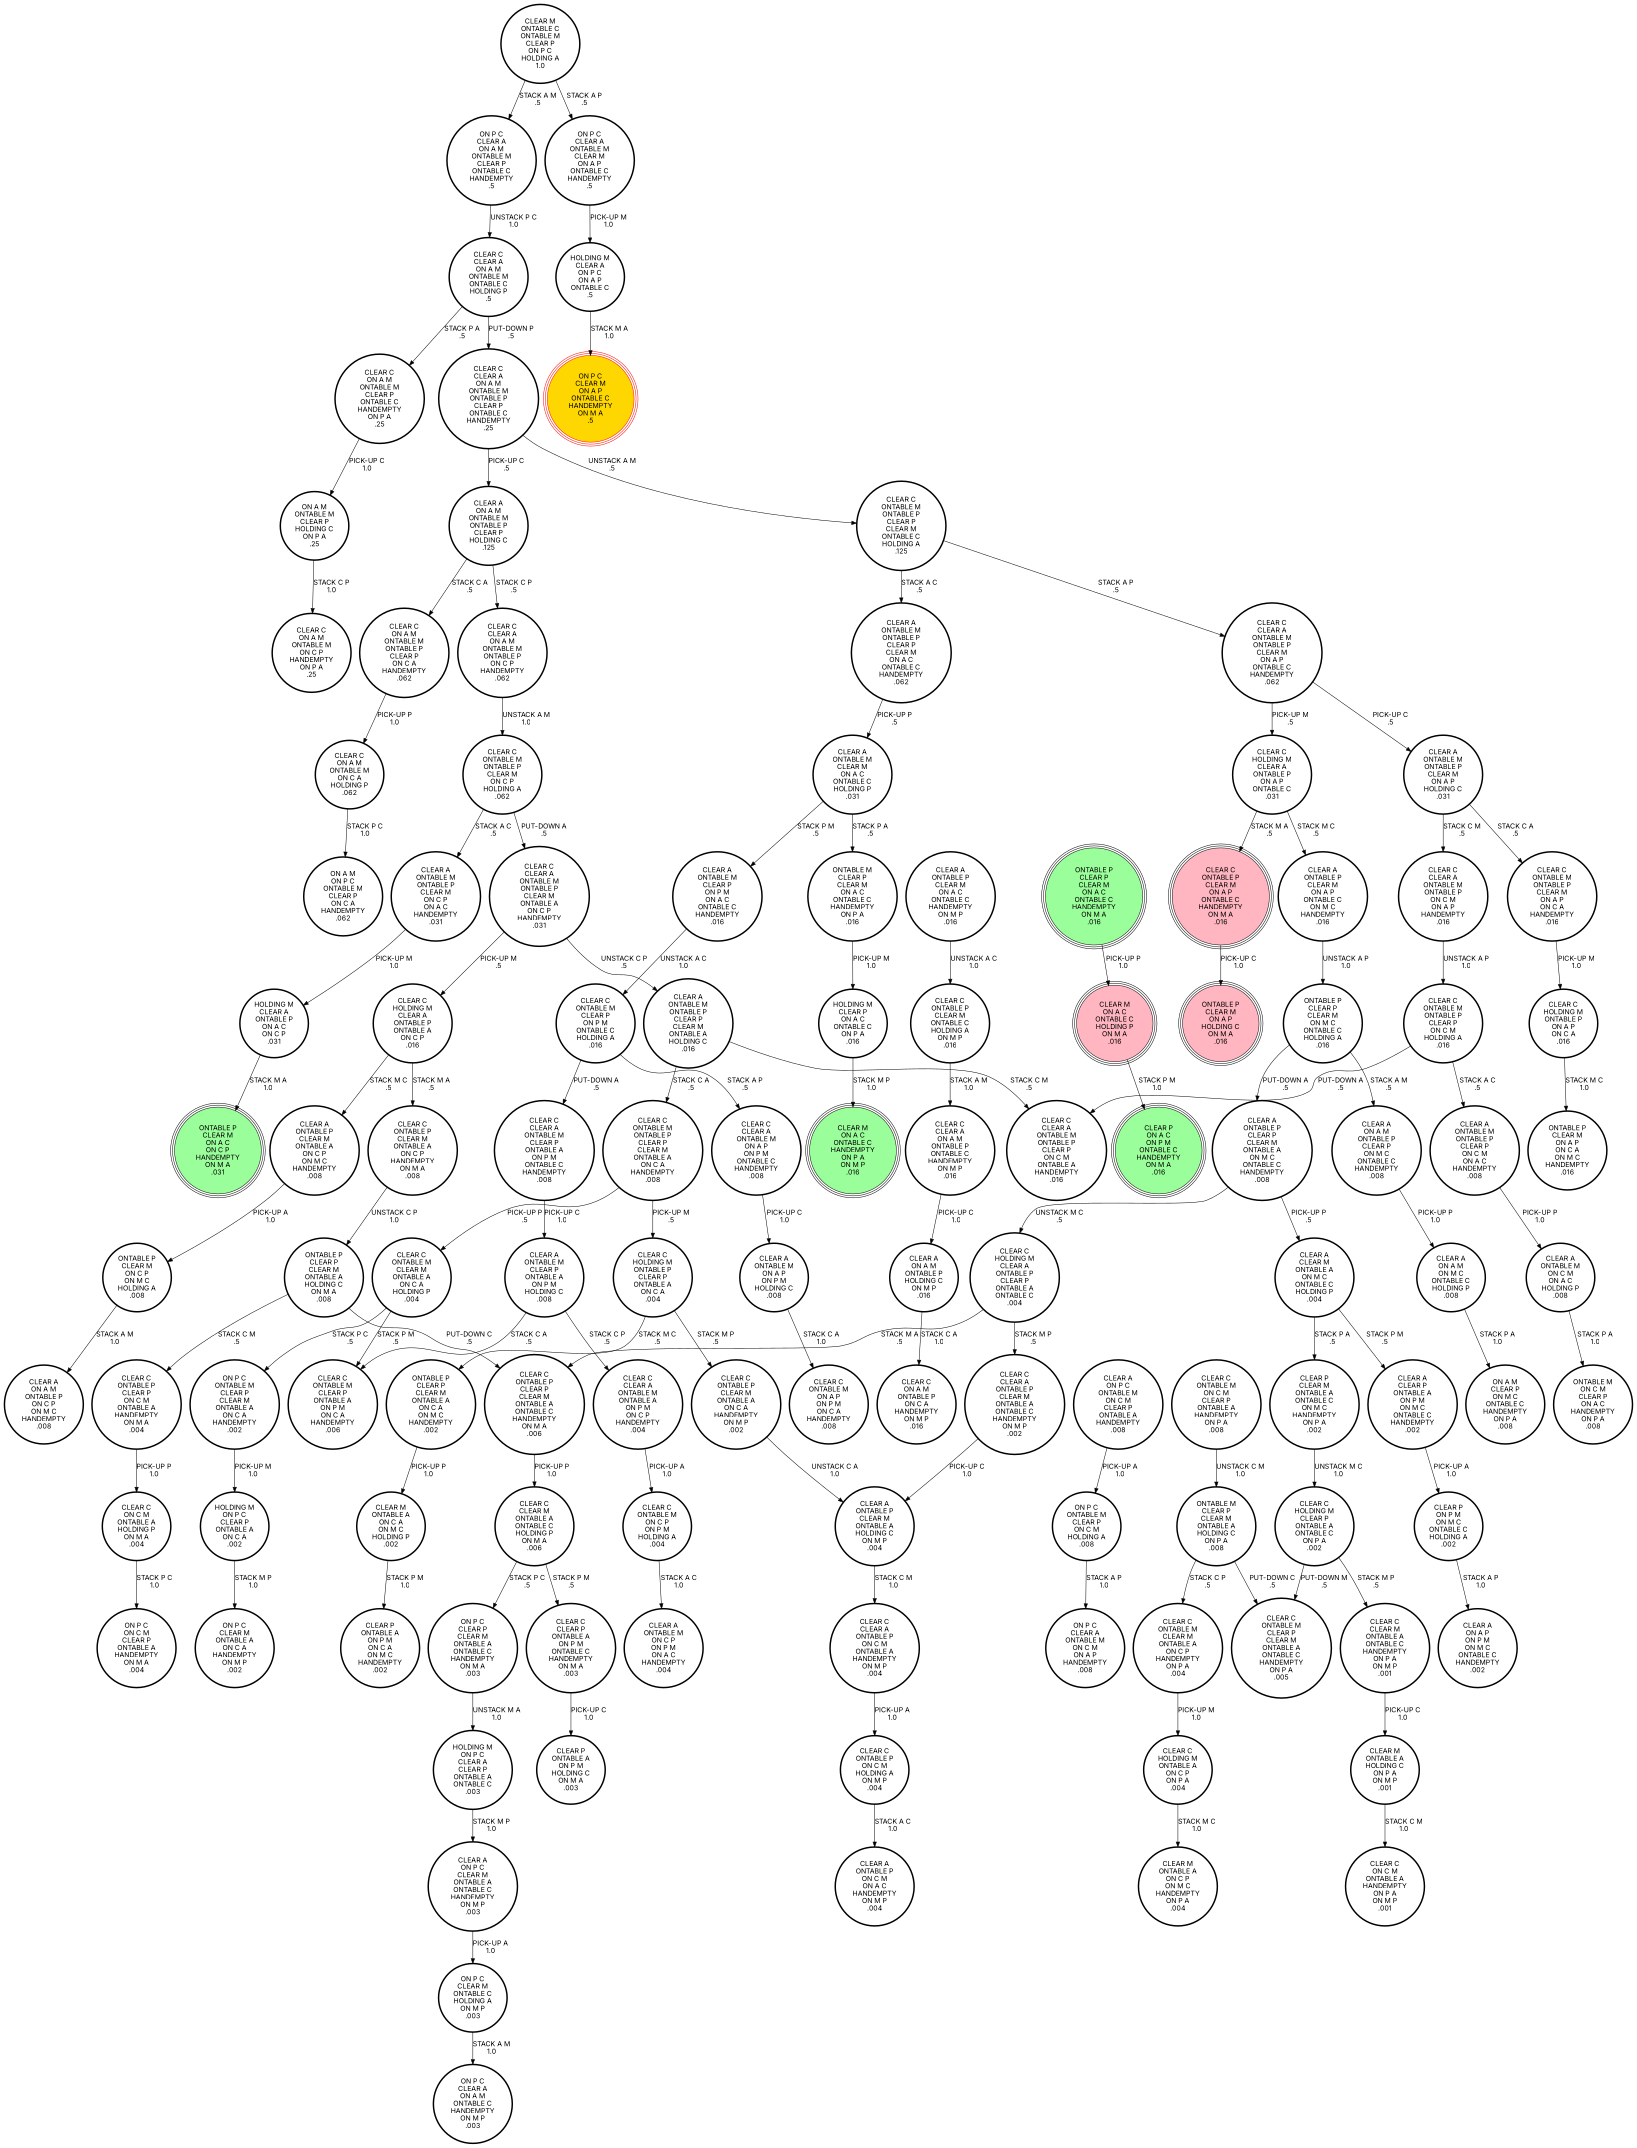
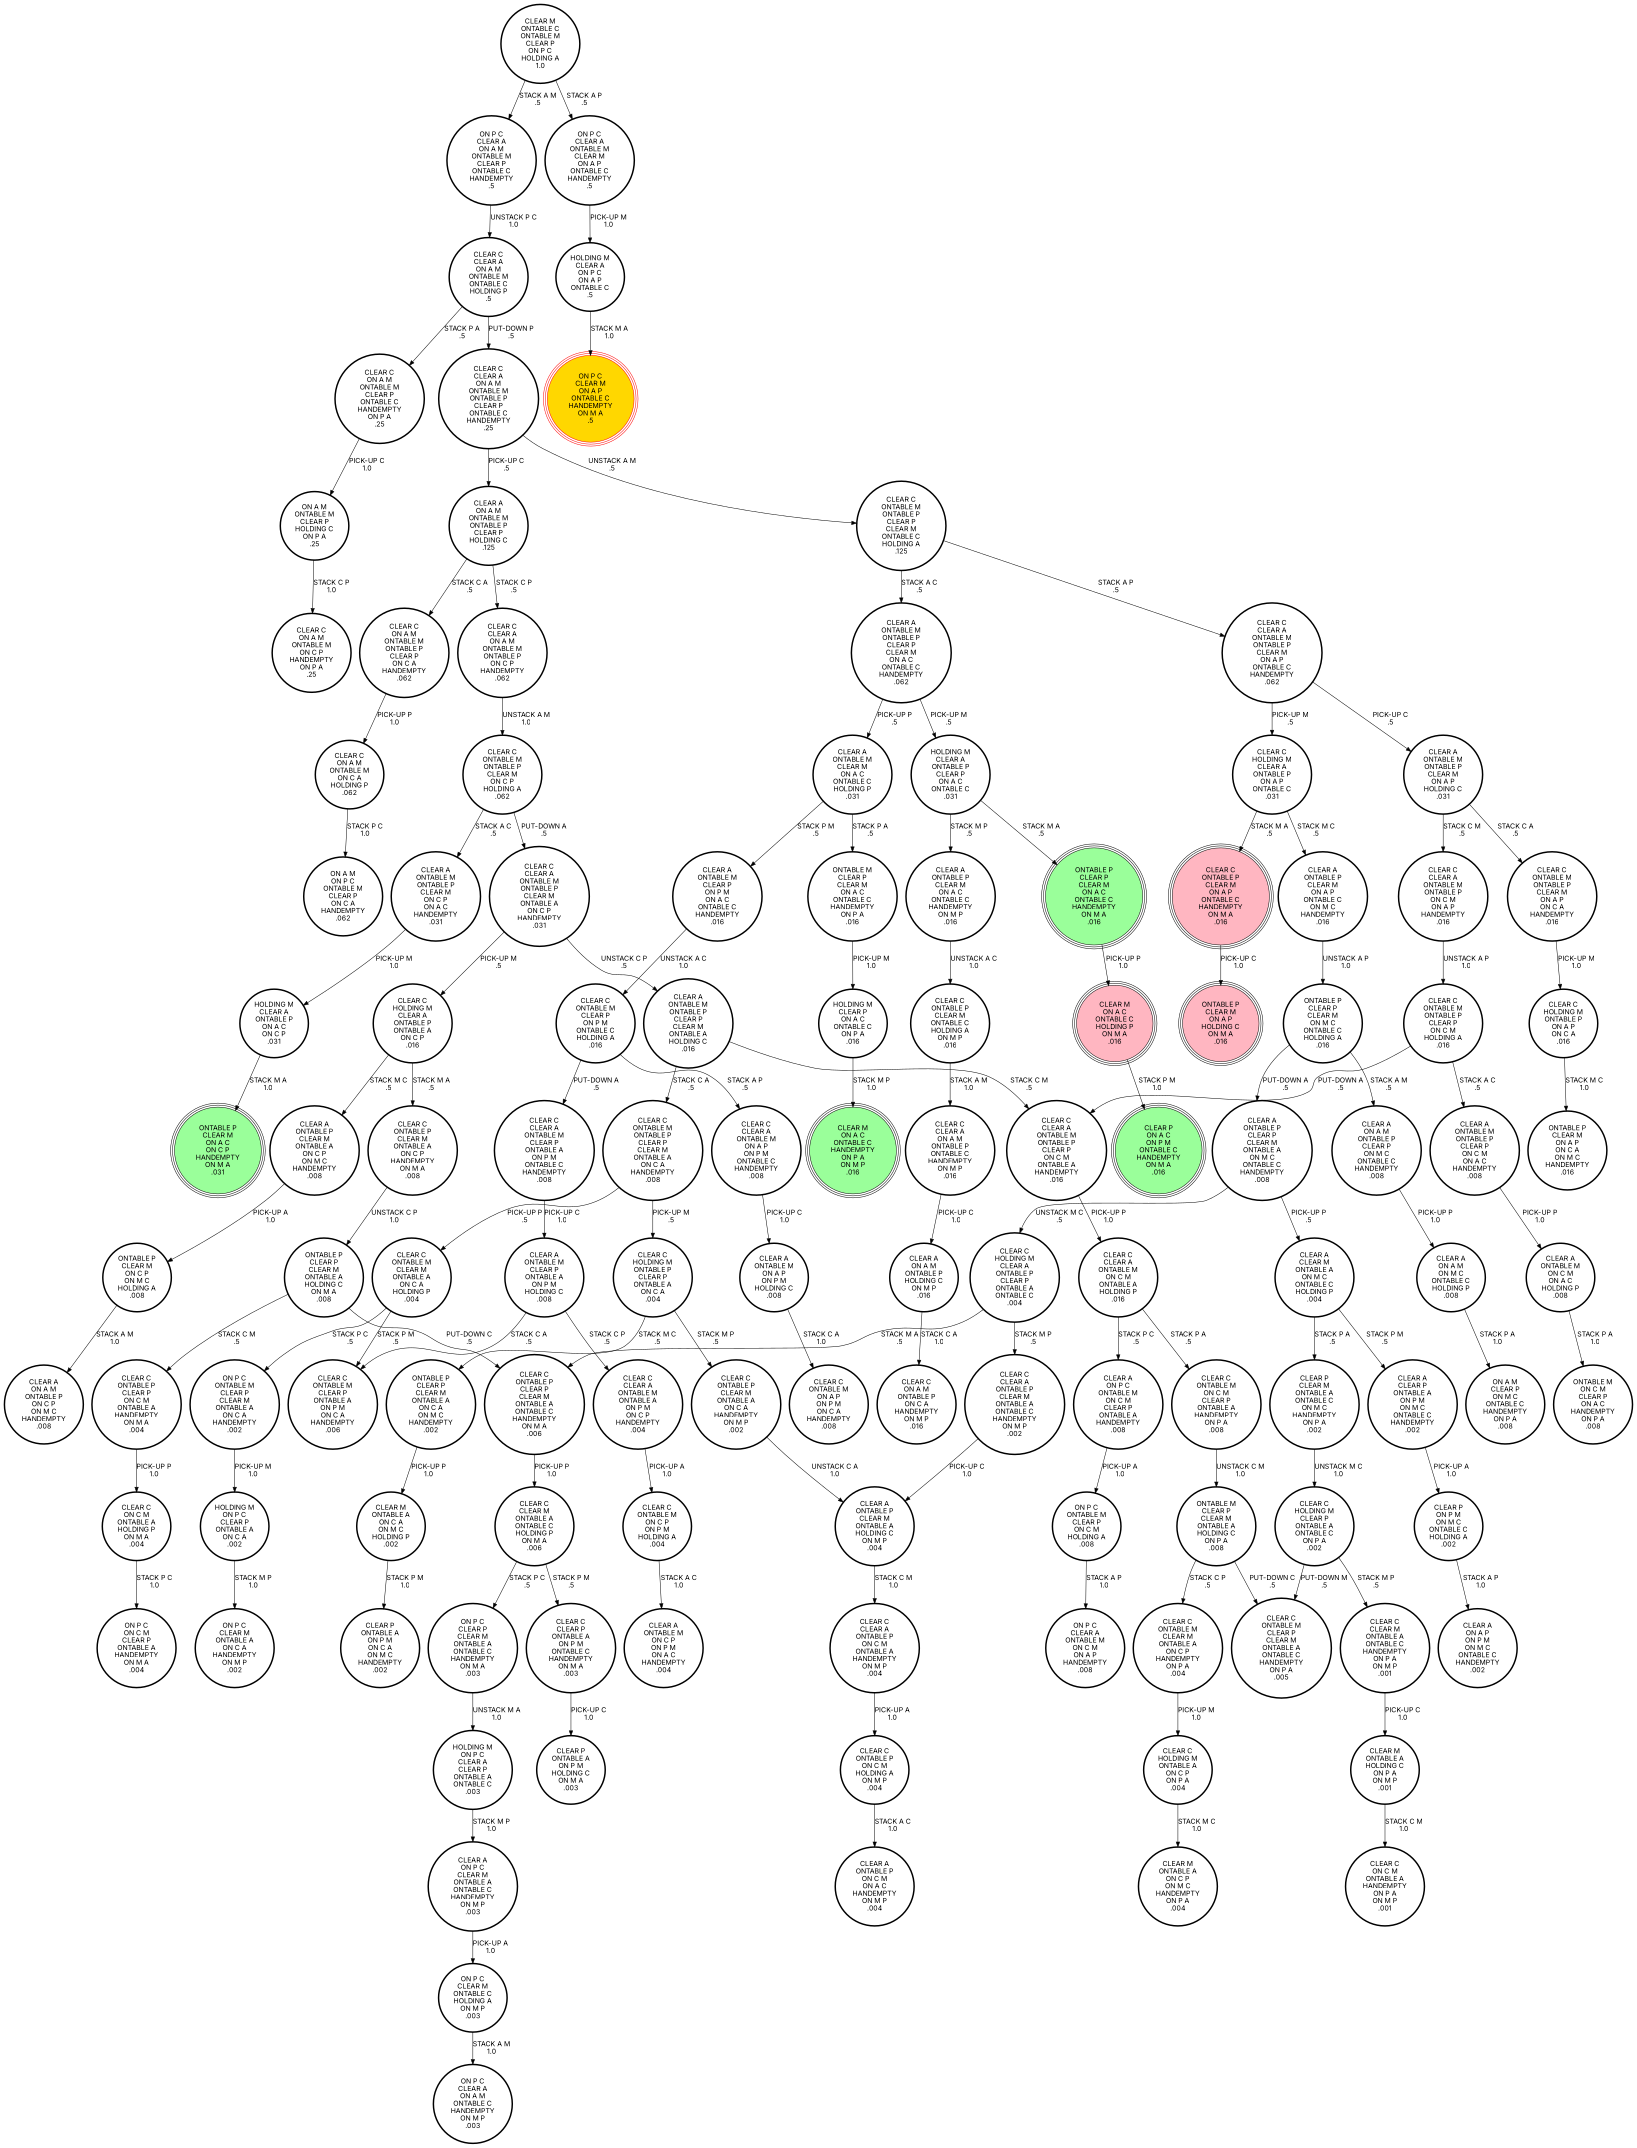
node "HOLDING M CLEAR A ONTABLE P CLEAR P ON A C ONTABLE C .031": added
node "CLEAR C CLEAR A ONTABLE M ON C M ONTABLE A HOLDING P .016": added
